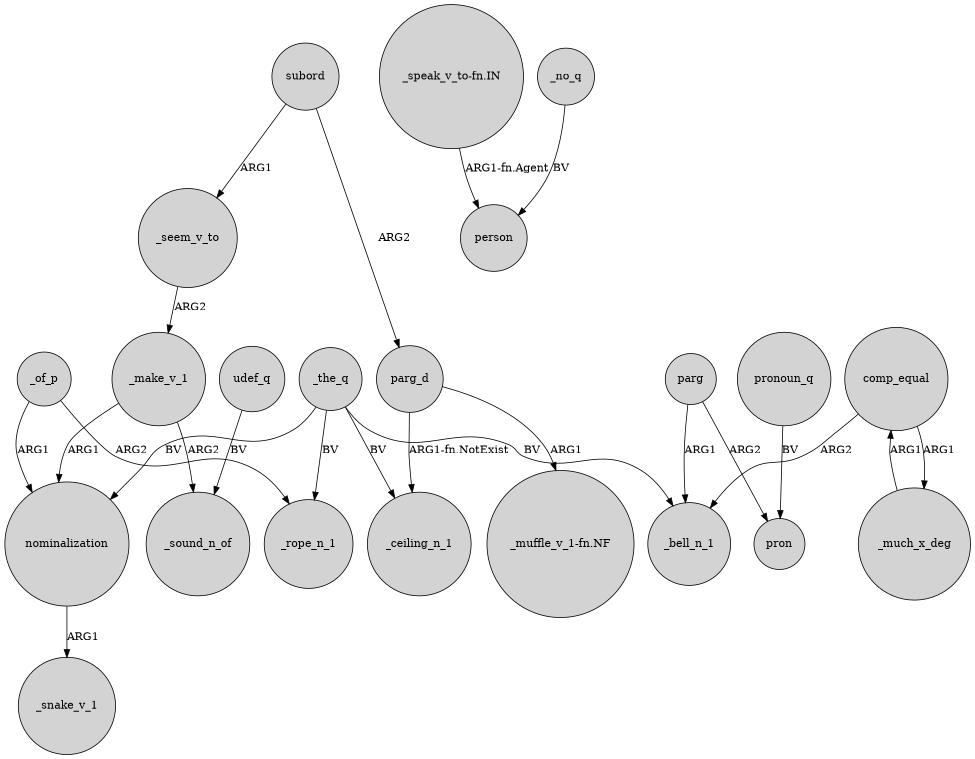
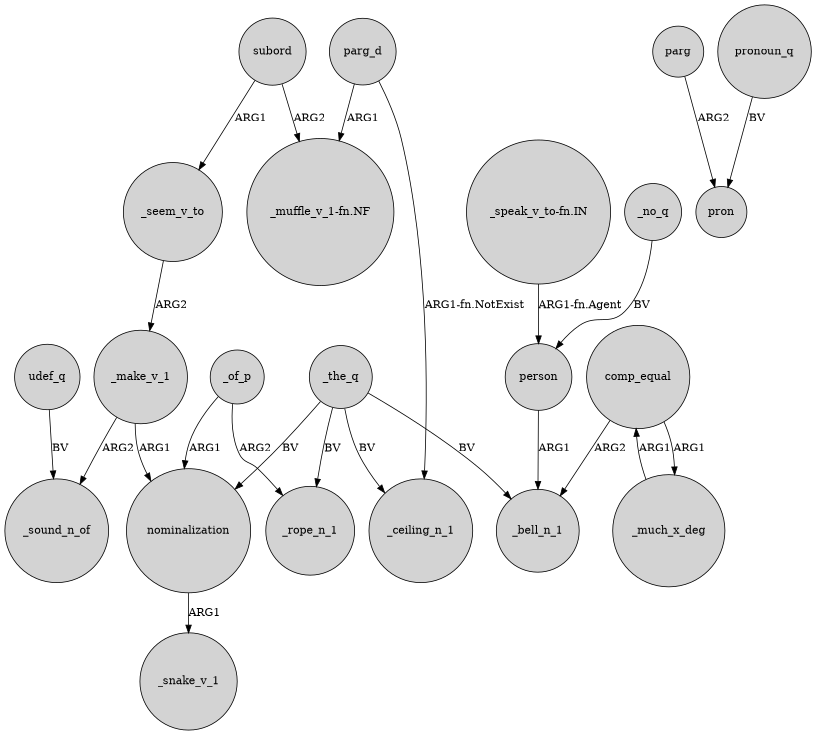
edge "subord" -> "parg_d": now "subord" -> "_muffle_v_1-fn.NF"
edge "parg" -> "_bell_n_1": now "person" -> "_bell_n_1"
